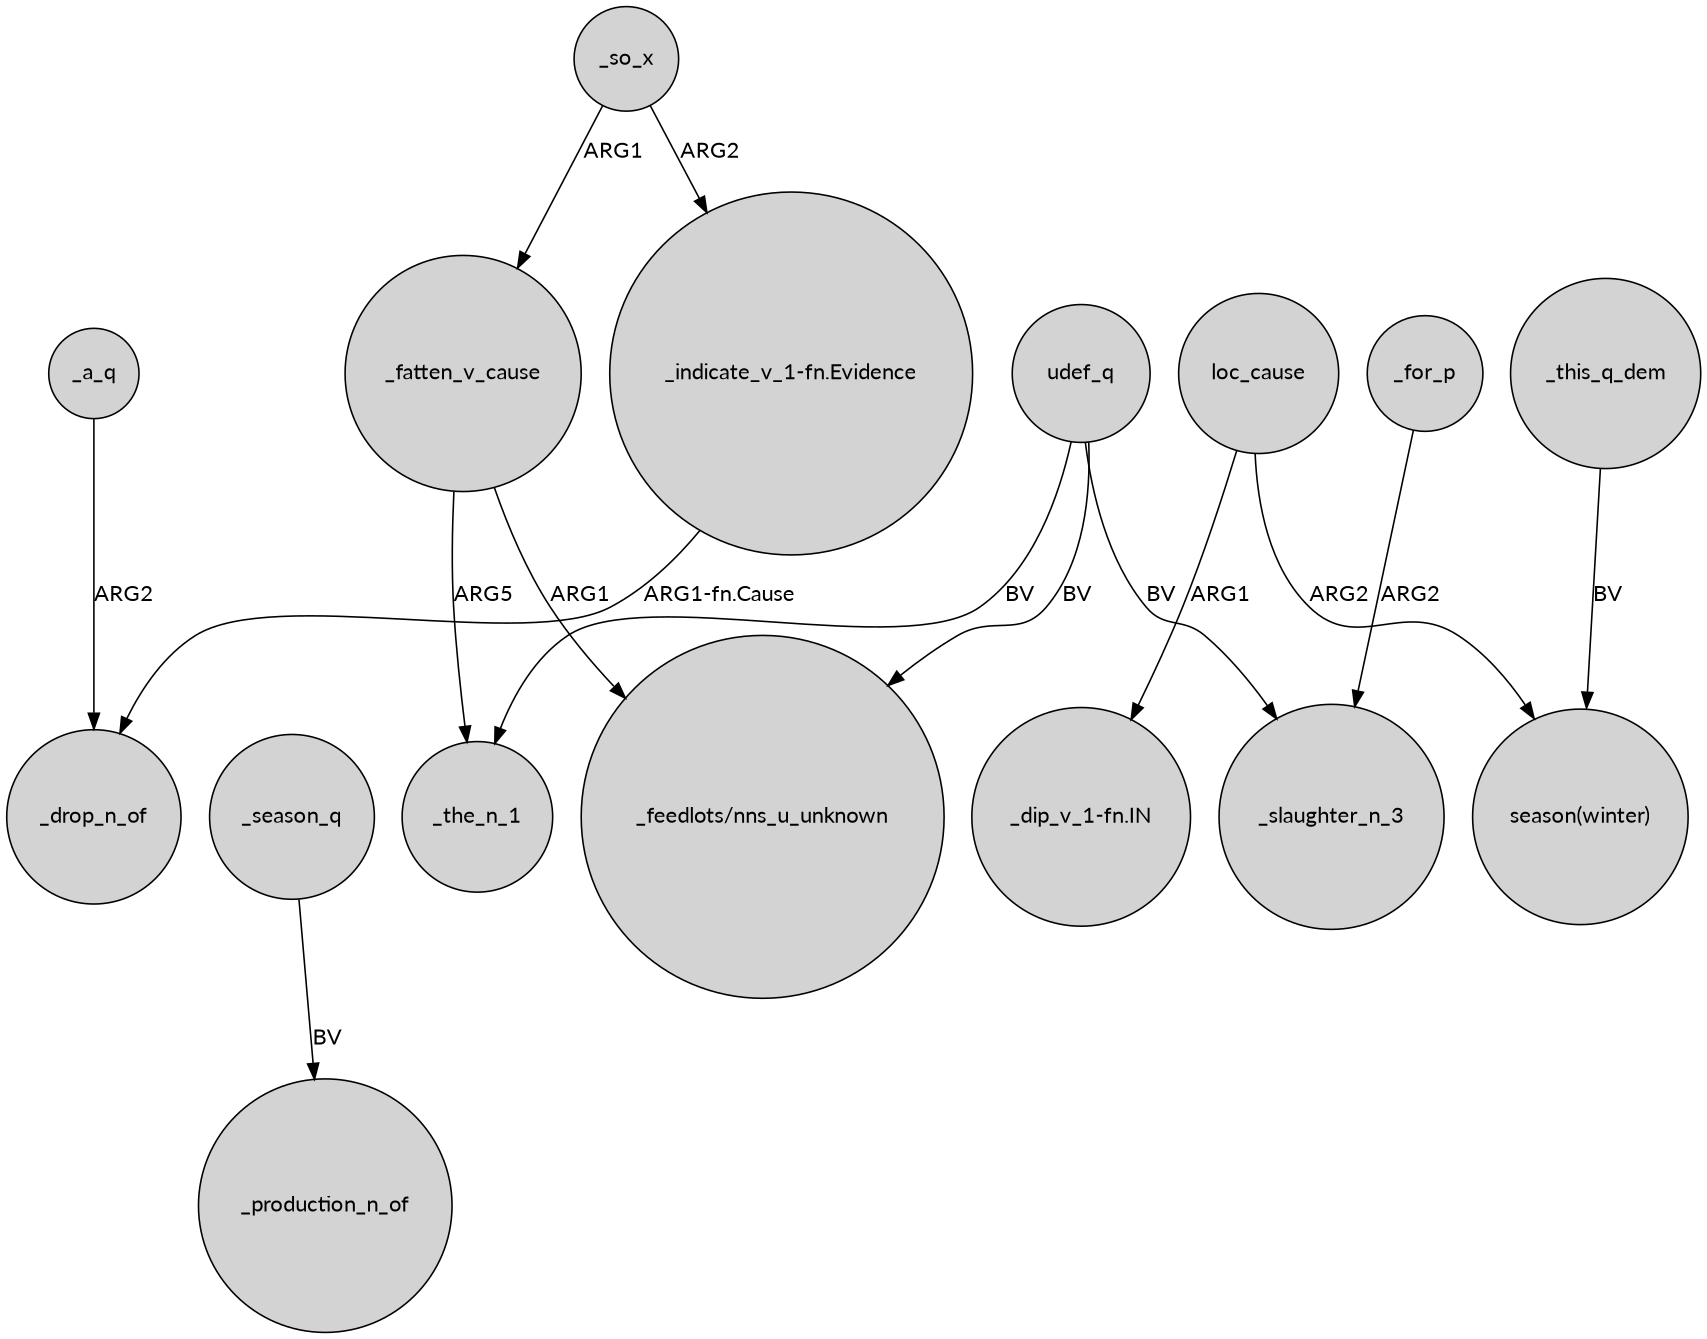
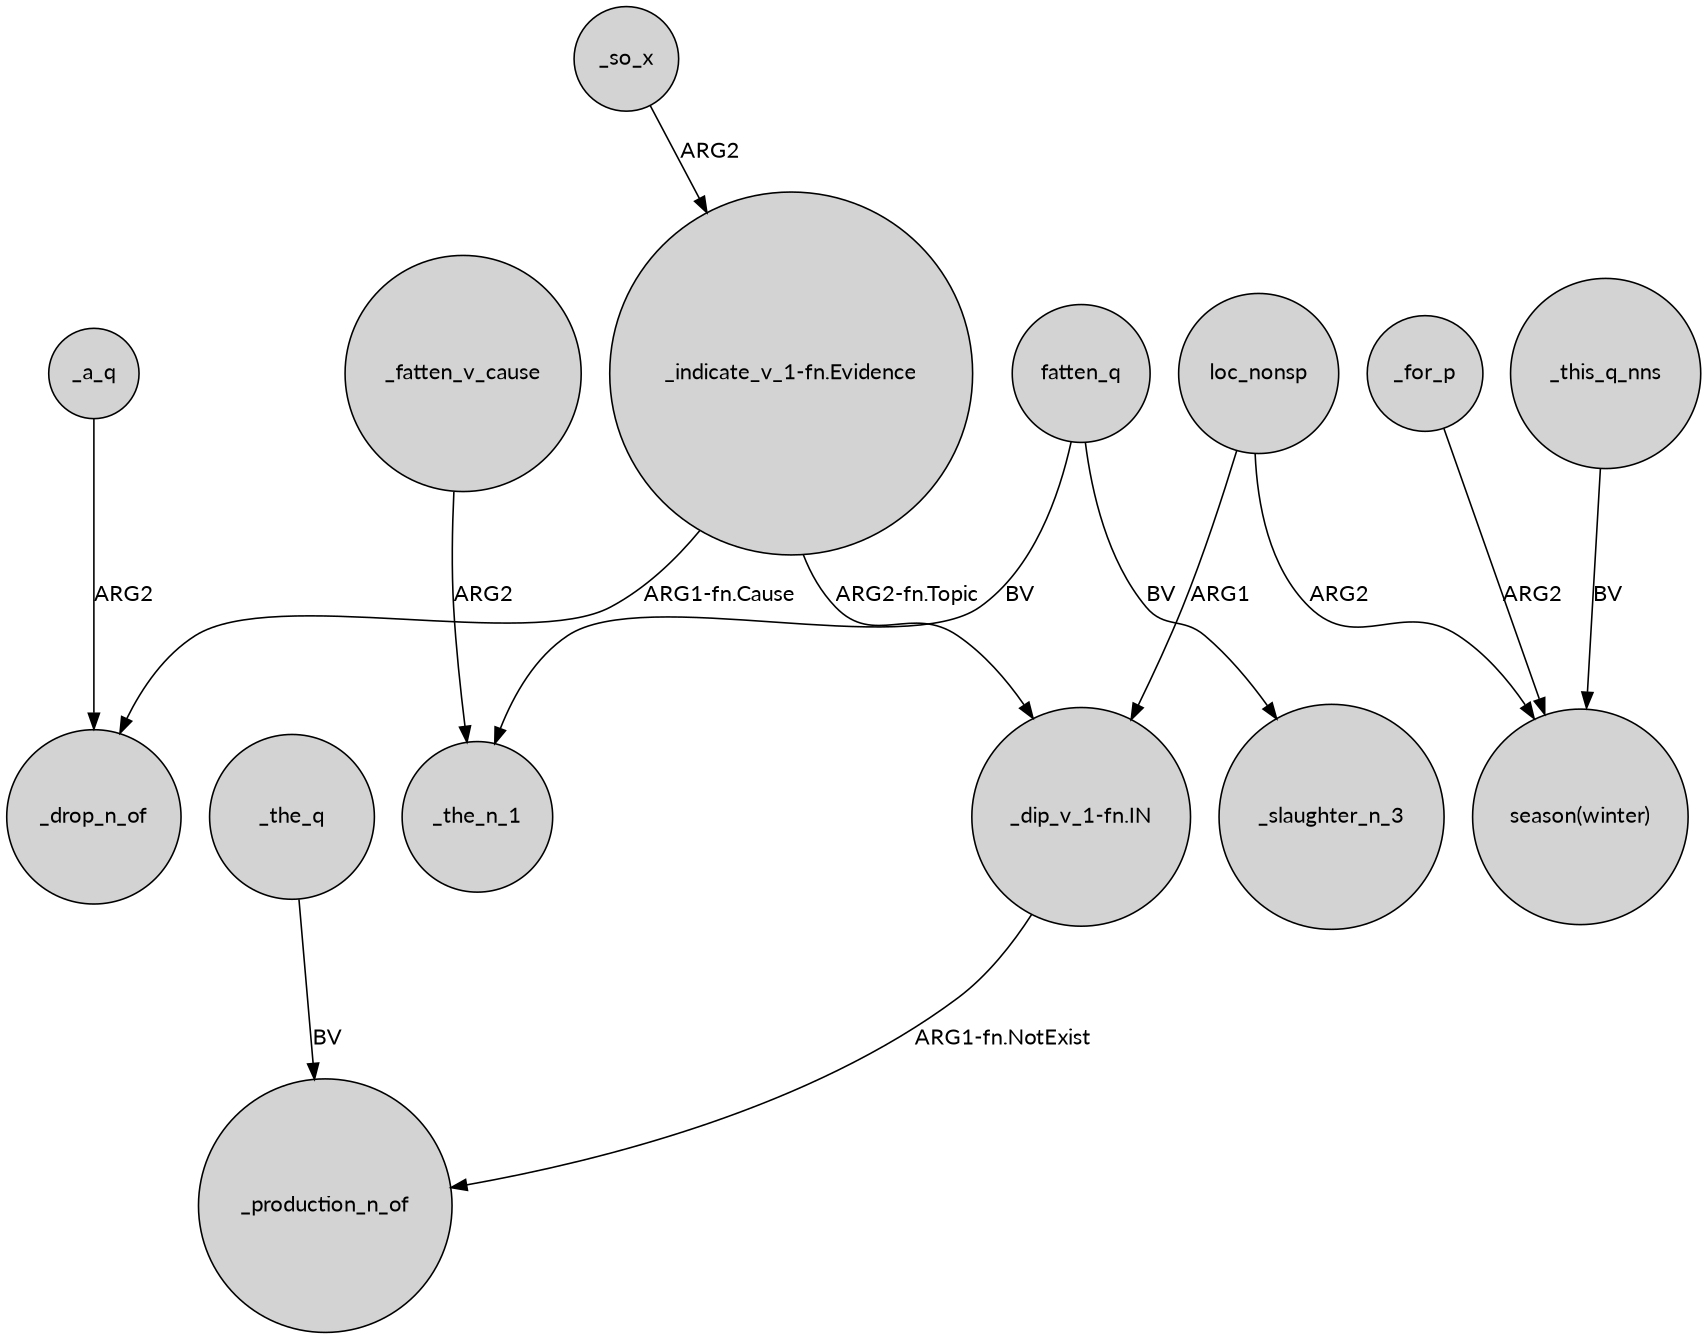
edge "_so_x" -> "_fatten_v_cause": removed, label "ARG1"
node "udef_q": label "udef_q" -> "fatten_q"
node "loc_cause": label "loc_cause" -> "loc_nonsp"
node "_this_q_dem": label "_this_q_dem" -> "_this_q_nns"
edge "_for_p" -> "_slaughter_n_3": now "_for_p" -> "season(winter)"
edge "_fatten_v_cause" -> "_the_n_1": label "ARG5" -> "ARG2"
edge "_indicate_v_1-fn.Evidence" -> "_dip_v_1-fn.IN": added, label "ARG2-fn.Topic"
node "_season_q": label "_season_q" -> "_the_q"
node "_feedlots/nns_u_unknown": removed
edge "_dip_v_1-fn.IN" -> "_production_n_of": added, label "ARG1-fn.NotExist"
